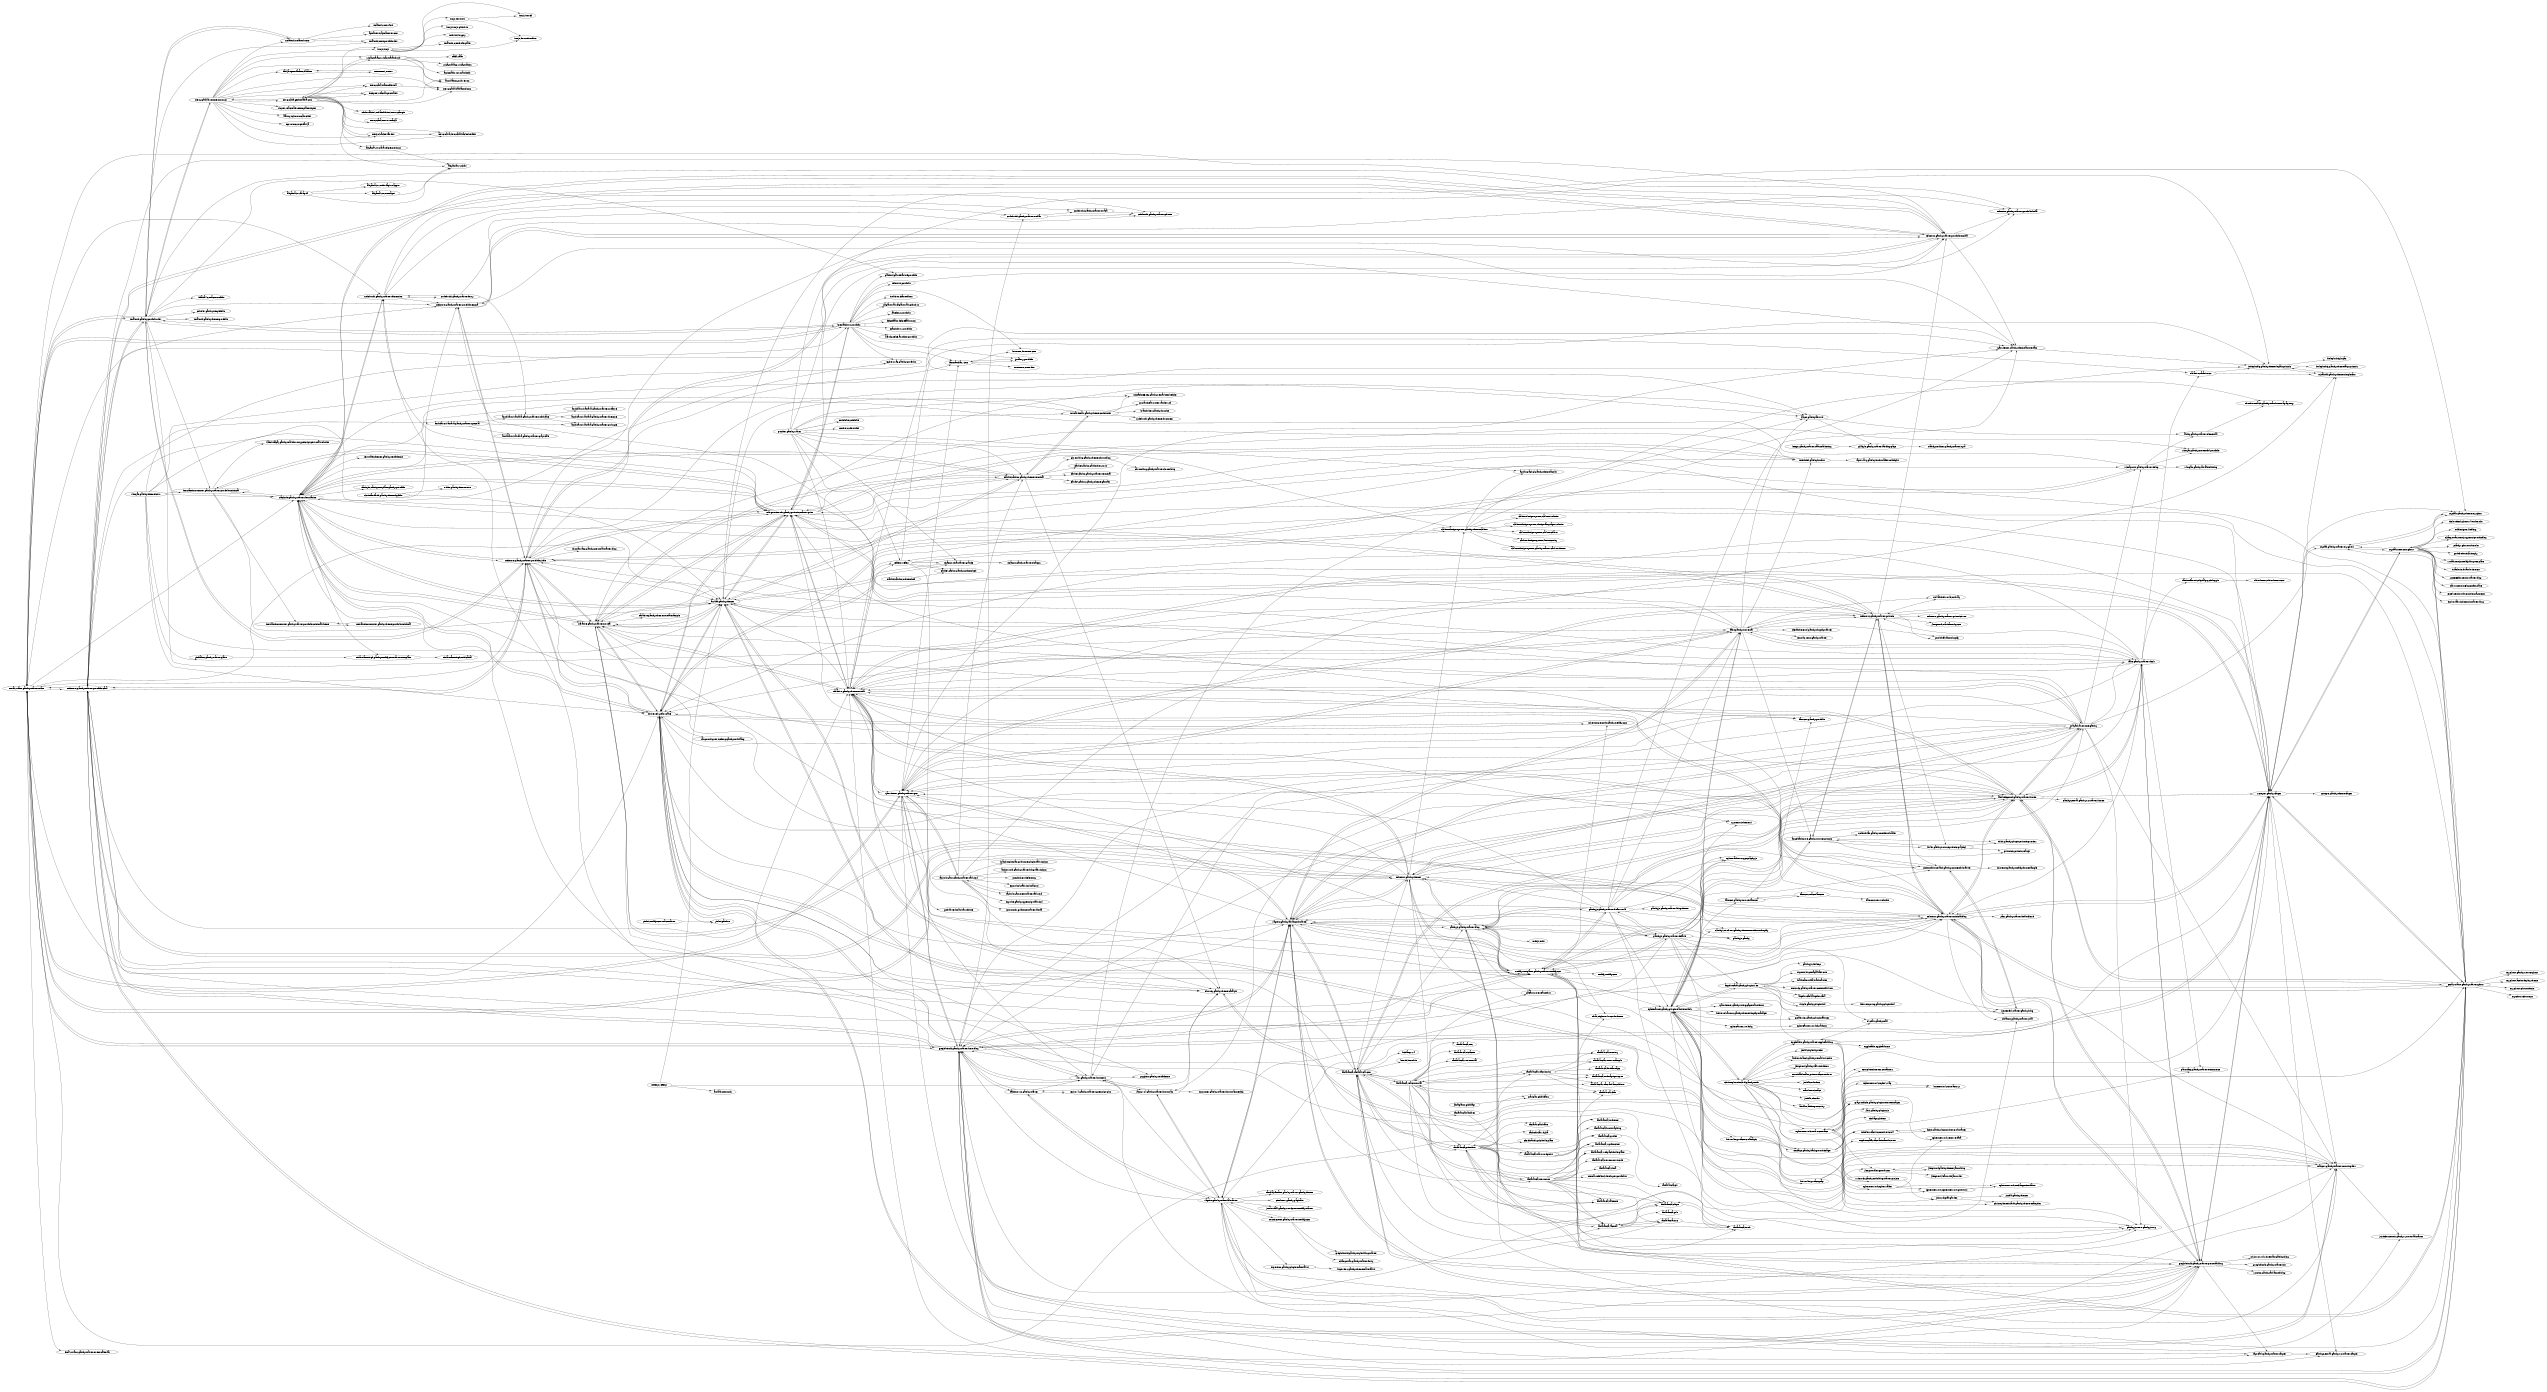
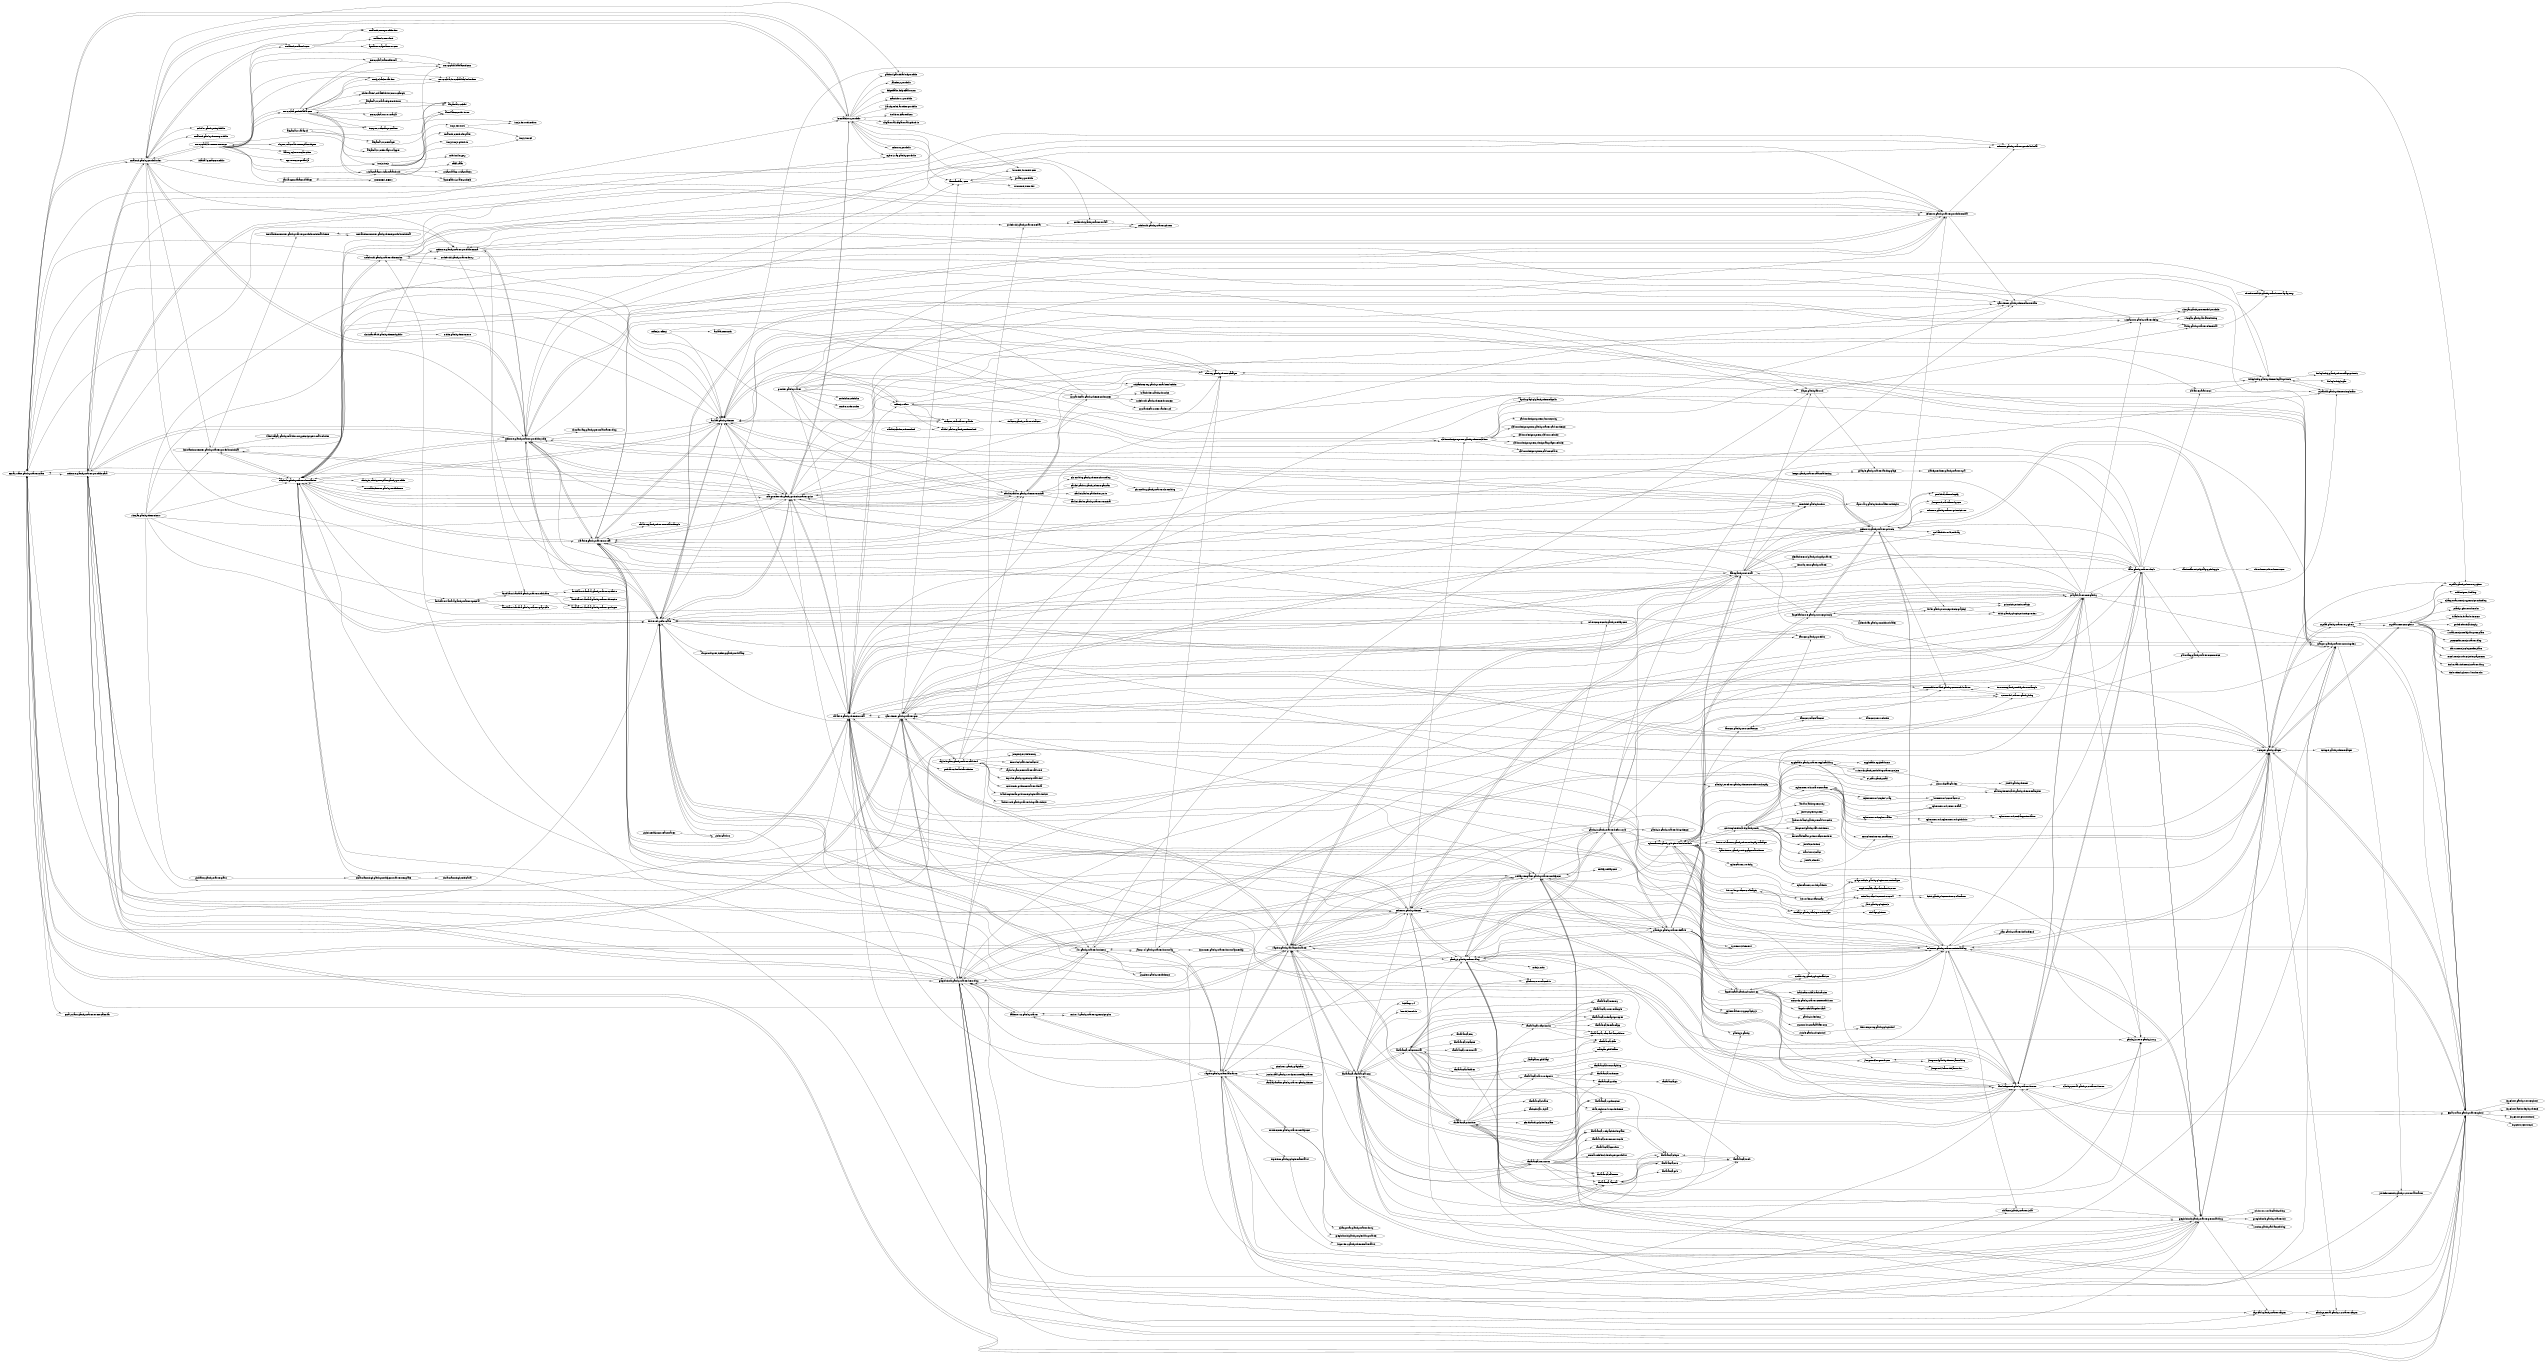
node "aminejafur/corona-shield": label "aminejafur/corona-shield" -> "aminejafur/jpvalery-shield"
edge "narative/gatsby-starter-novela" -> "ImedAdel/gatsby-london": added
edge "styxlab/gatsby-starter-try-ghost" -> "styxlab/gatsby-theme-try-ghost": removed
edge "eggheadio/gatsby-starter-egghead-blog" -> "narative/gatsby-theme-novela": added
edge "taniarascia/sandbox" -> "mazipan/ghibli-fans": now "taniarascia/sandbox" -> "janaipakos/ghibliapi"
node "taniarascia/dona": label "taniarascia/dona" -> "taniarascia/accordion"
node "rolwin100/rolwinreevan_gatsby_blog": label "rolwin100/rolwinreevan_gatsby_blog" -> "rolwin100/world_gatsby_blog"
